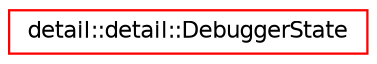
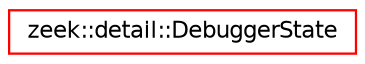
node "detail::detail::DebuggerState": label "detail::detail::DebuggerState" -> "zeek::detail::DebuggerState"
